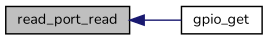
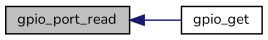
node "read_port_read": label "read_port_read" -> "gpio_port_read"
